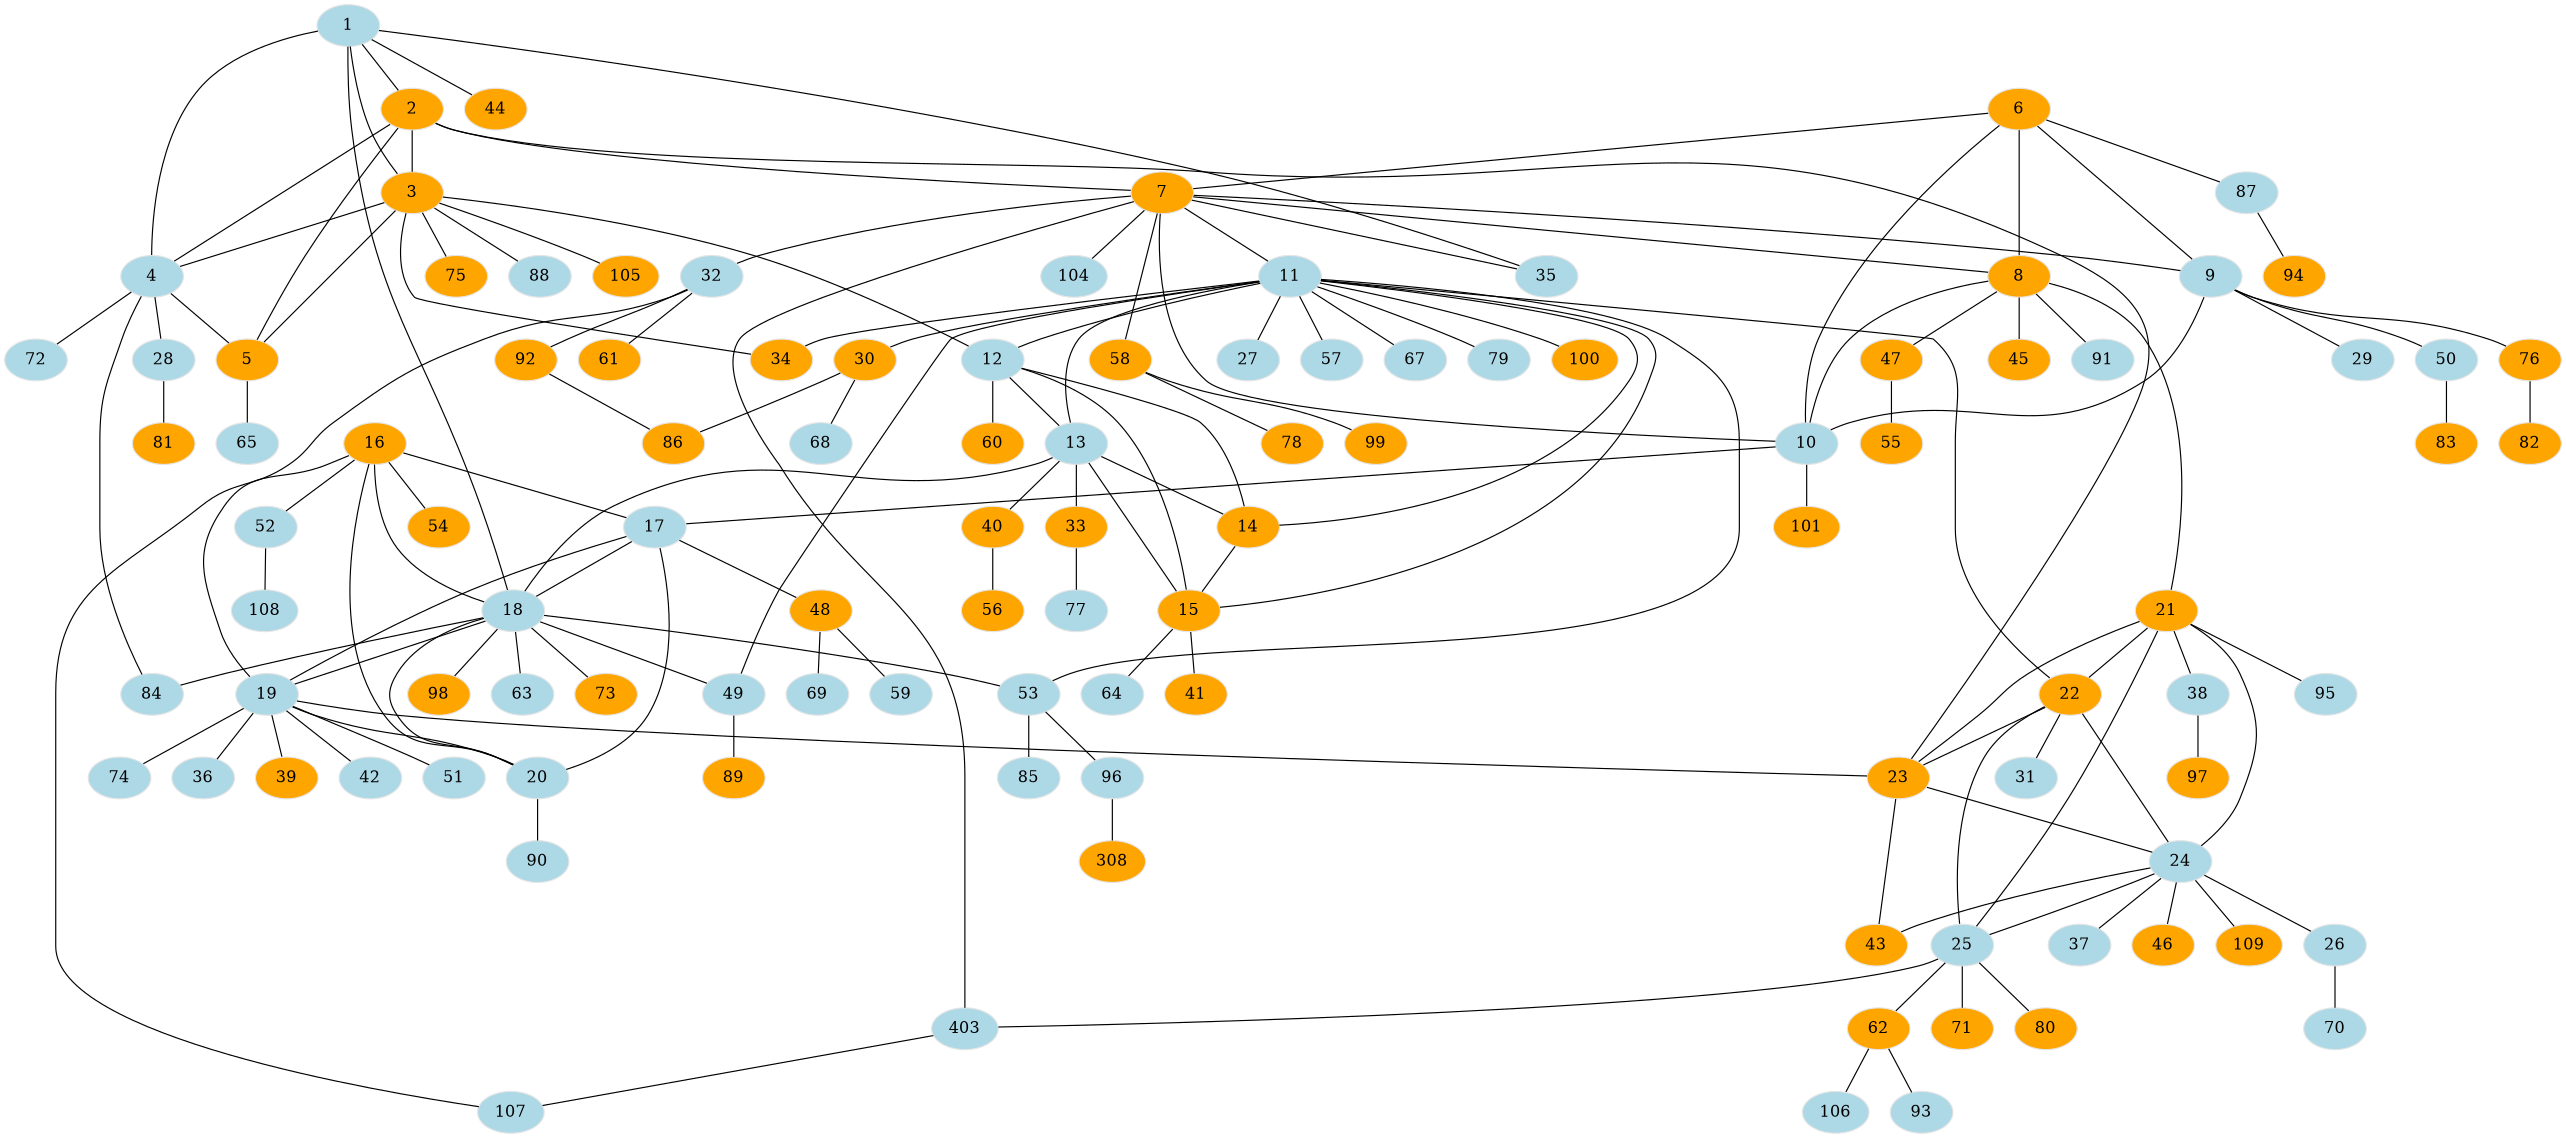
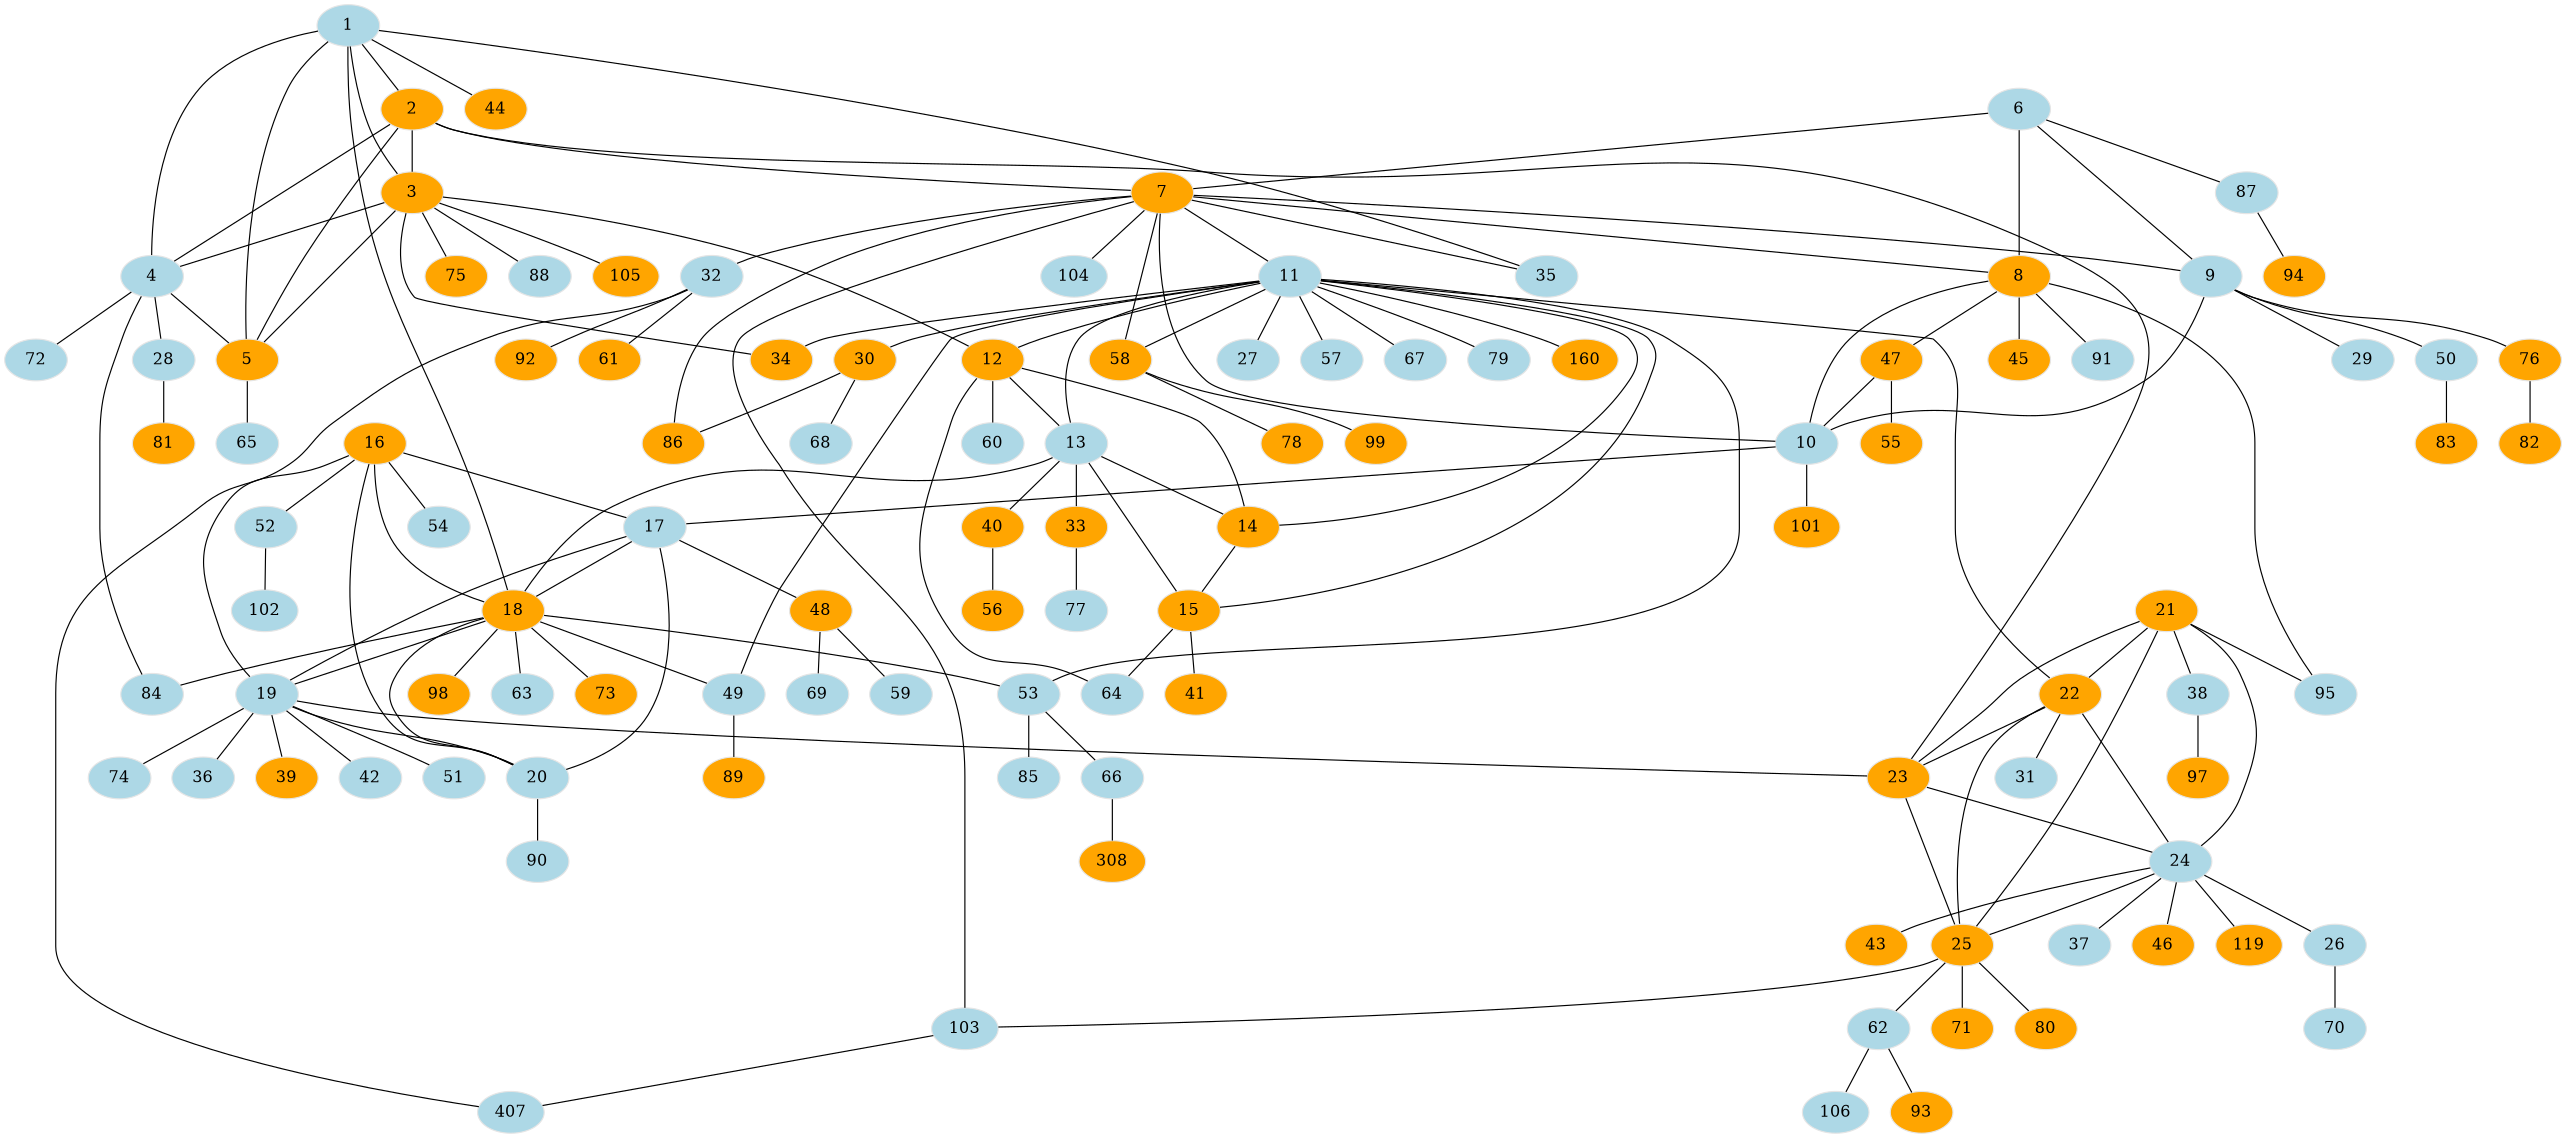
node "6": fillcolor orange -> lightblue
edge "1" -- "5": added
edge "6" -- "10": now "47" -- "10"
edge "11" -- "58": added
node "12": fillcolor lightblue -> orange
node "100": label "100" -> "160"
edge "92" -- "86": now "7" -- "86"
edge "8" -- "21": now "8" -- "95"
node "60": fillcolor orange -> lightblue
edge "12" -- "15": now "12" -- "64"
node "54": fillcolor orange -> lightblue
node "108": label "108" -> "102"
node "18": fillcolor lightblue -> orange
node "96": label "96" -> "66"
edge "23" -- "43": now "23" -- "25"
node "25": fillcolor lightblue -> orange
node "109": label "109" -> "119"
node "403": label "403" -> "103"
node "62": fillcolor orange -> lightblue
node "107": label "107" -> "407"
node "93": fillcolor lightblue -> orange
